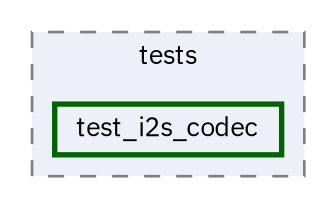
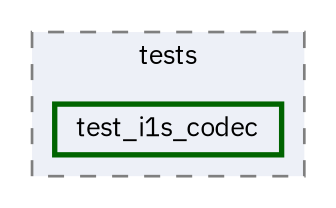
node "test_i2s_codec": label "test_i2s_codec" -> "test_i1s_codec"
